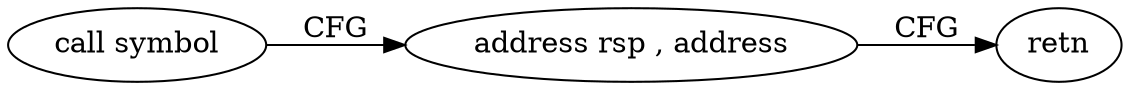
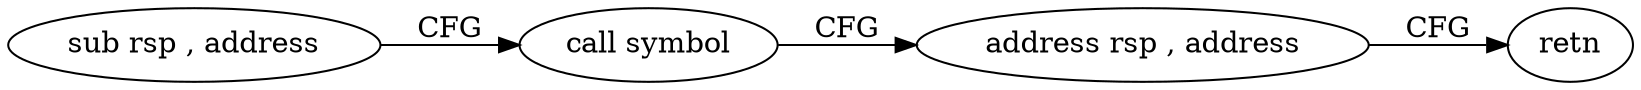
node "sub rsp , address": added
